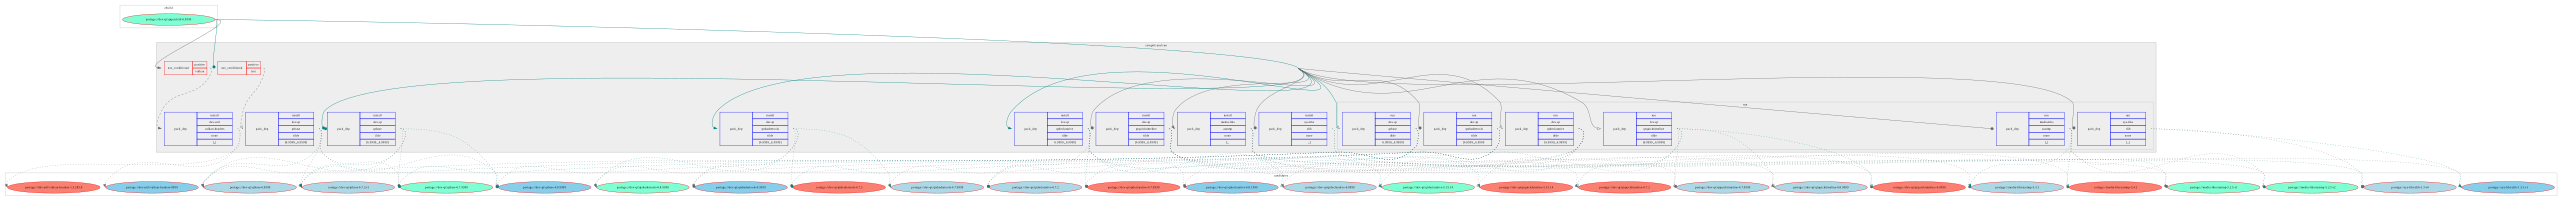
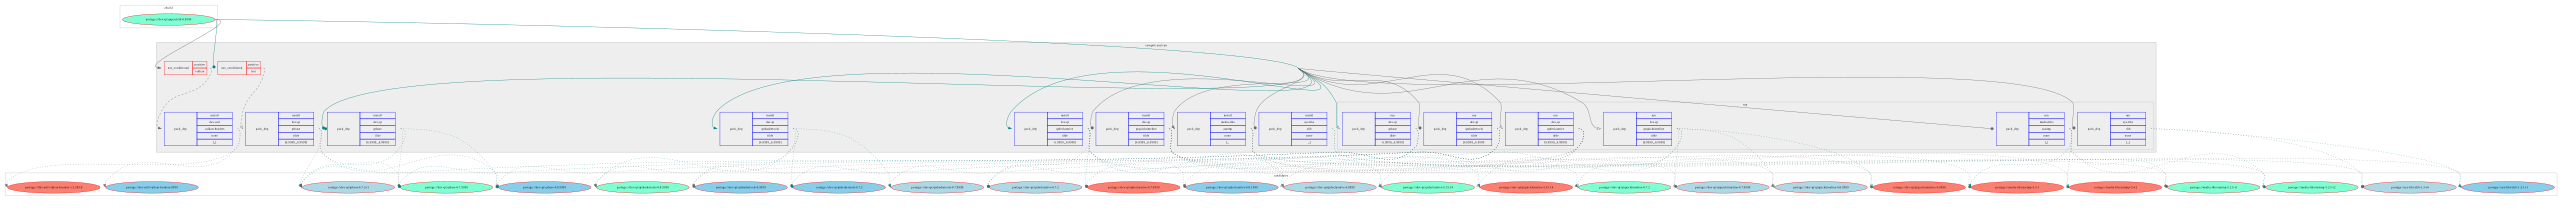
node "portage://dev-qt/qtbase-6.9999": removed
node "portage://dev-qt/qtshadertools-6.7.2": fillcolor salmon -> skyblue
node "portage://dev-qt/qtquicktimeline-6.7.2": fillcolor salmon -> aquamarine
node "portage://media-libs/assimp-5.3.1": fillcolor lightblue -> salmon
